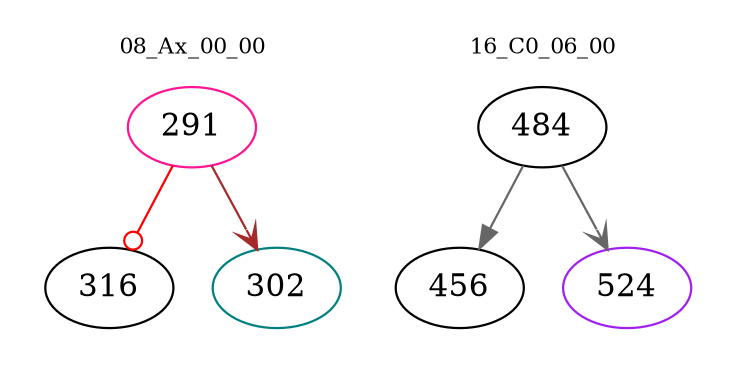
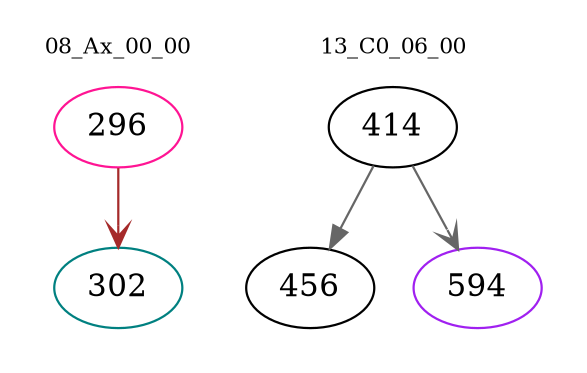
cluster "16_C0_06_00": label "16_C0_06_00" -> "13_C0_06_00"
node "291": label "291" -> "296"
node "484": label "484" -> "414"
node "316": removed
node "524": label "524" -> "594"
